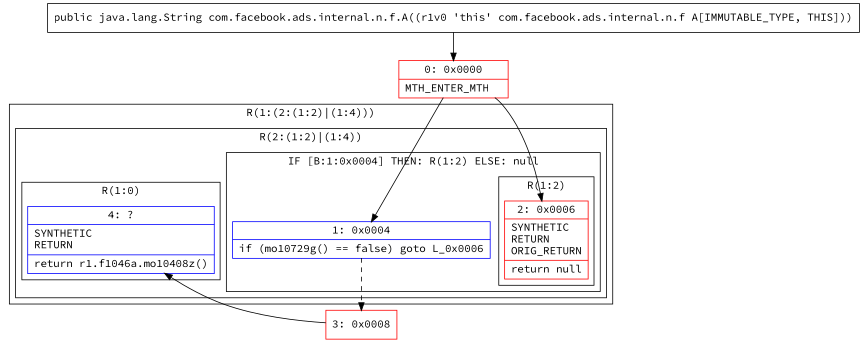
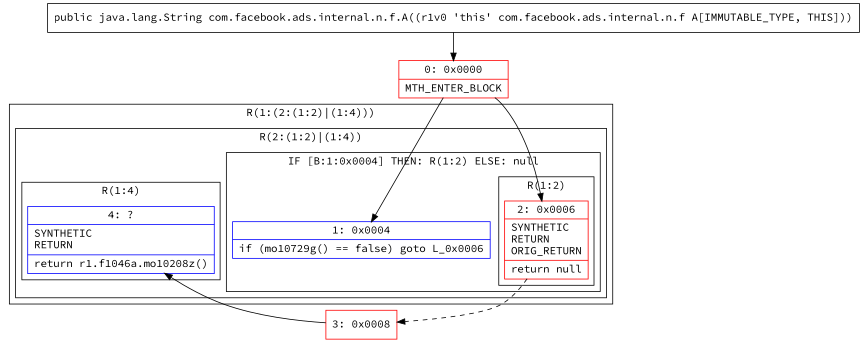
node "0: 0x0000": text "MTH_ENTER_MTH" -> "MTH_ENTER_BLOCK"
cluster "R(1:0)": label "R(1:0)" -> "R(1:4)"
node "4: ?": text "return r1.f1046a.mo10408z()" -> "return r1.f1046a.mo10208z()"
edge "1: 0x0004" -> "3: 0x0008": now "2: 0x0006" -> "3: 0x0008"
